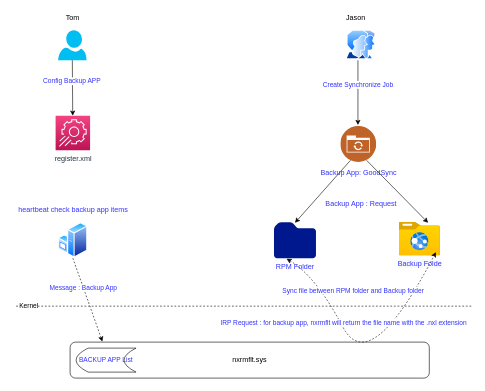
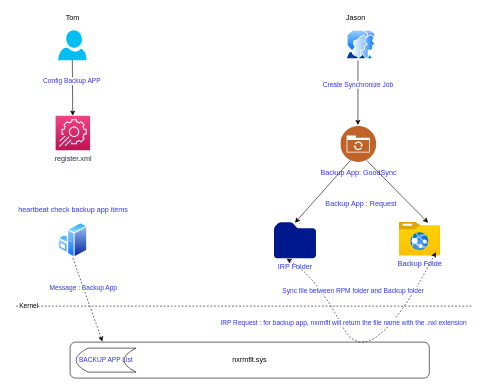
node "RPM Folder": label "RPM Folder" -> "IRP Folder"
